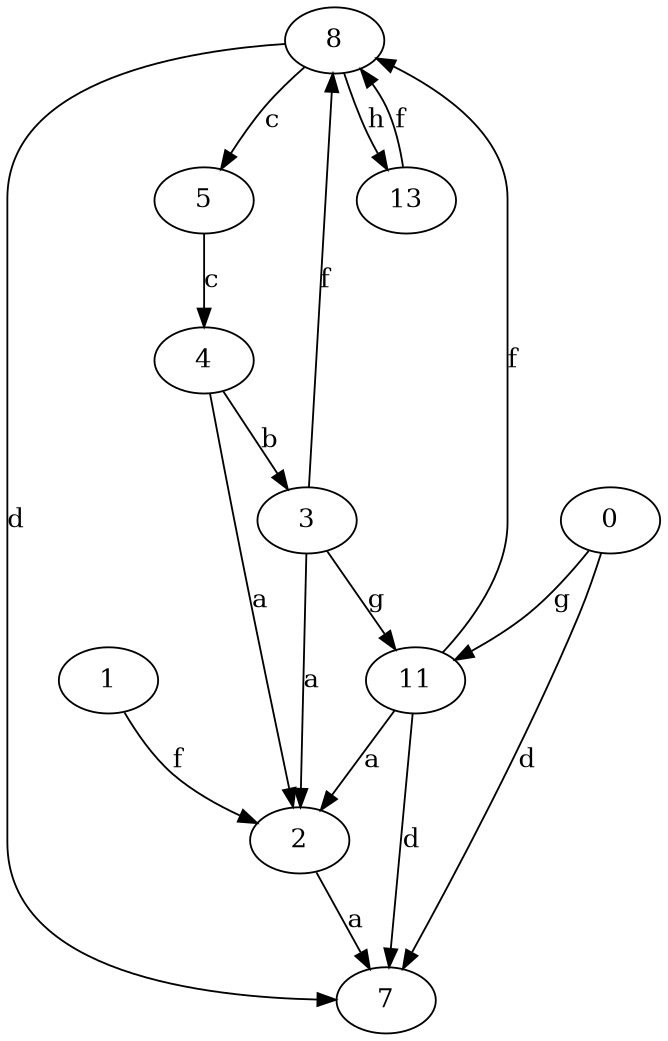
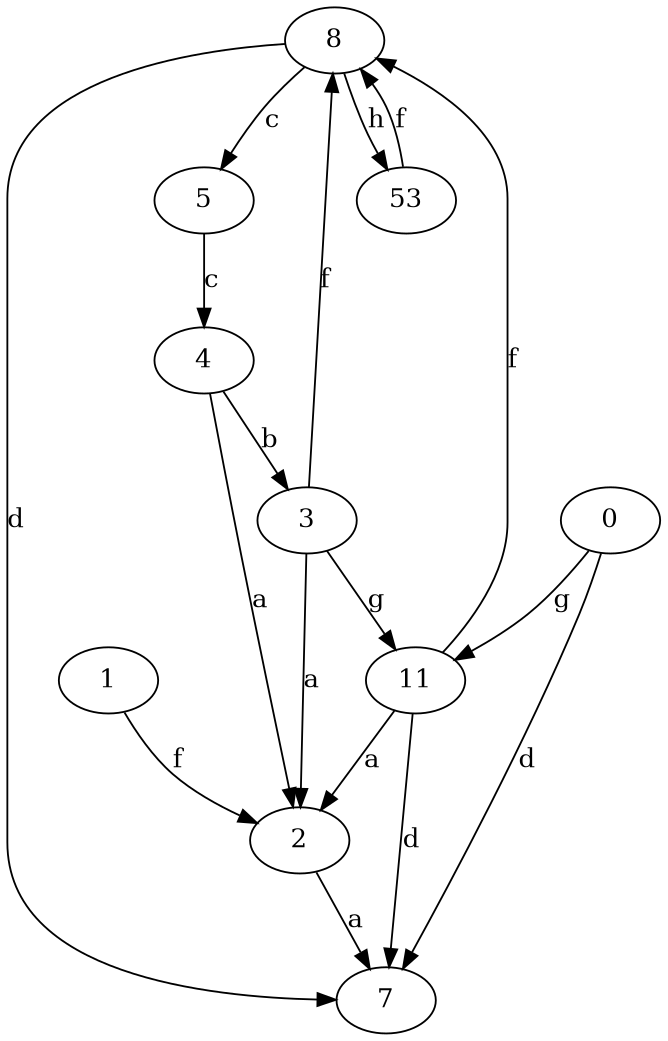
node "13": label "13" -> "53"
